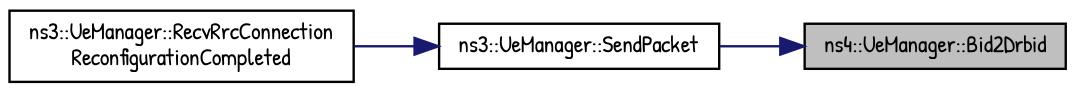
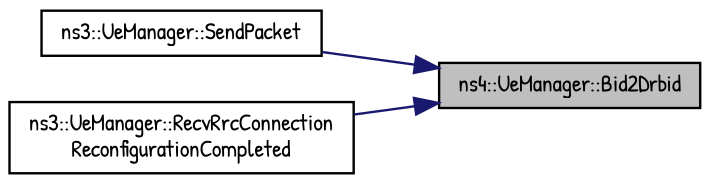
edge "ns3::UeManager::RecvRrcConnection ReconfigurationCompleted" -> "ns3::UeManager::SendPacket": now "ns3::UeManager::RecvRrcConnection ReconfigurationCompleted" -> "ns4::UeManager::Bid2Drbid"
